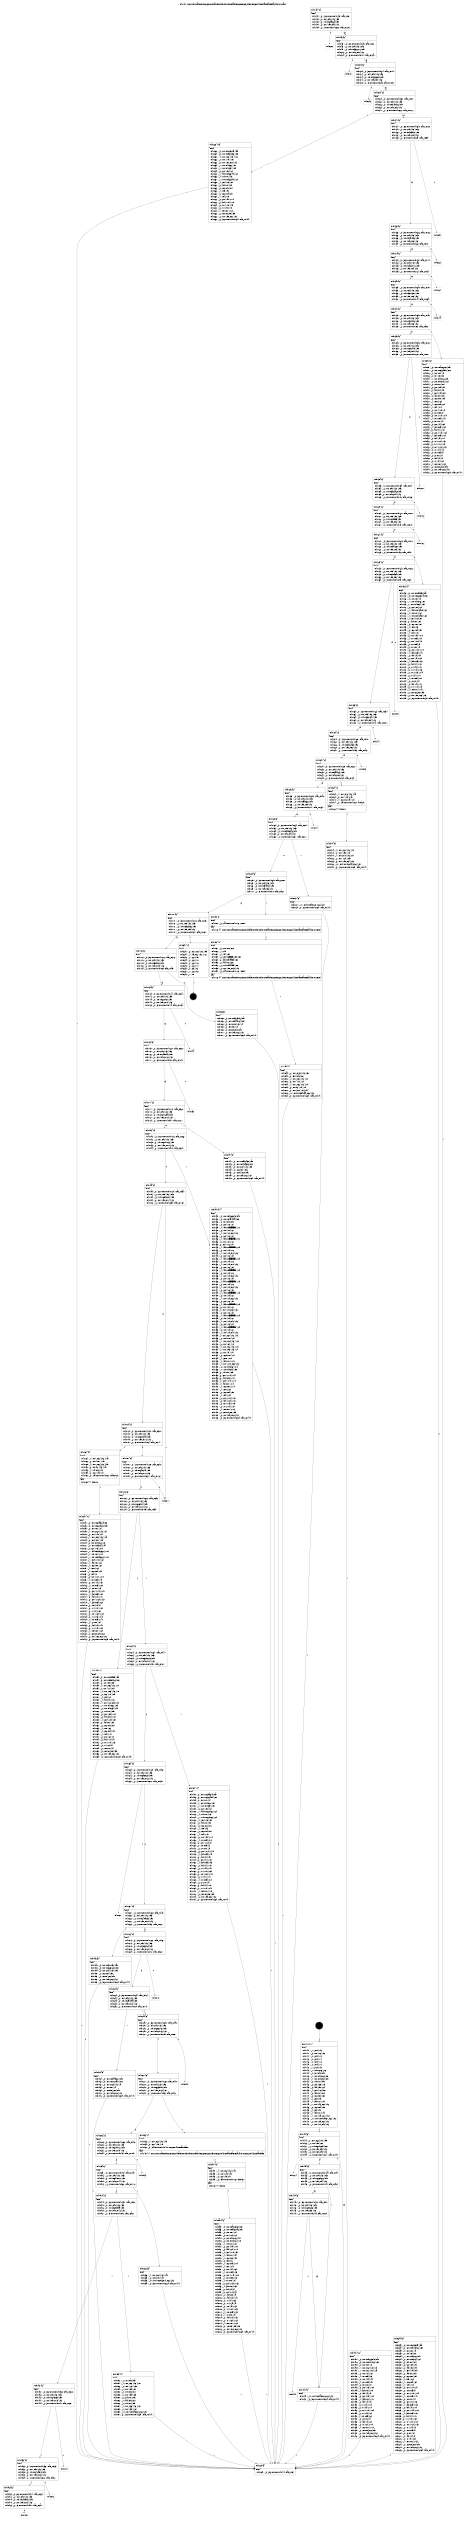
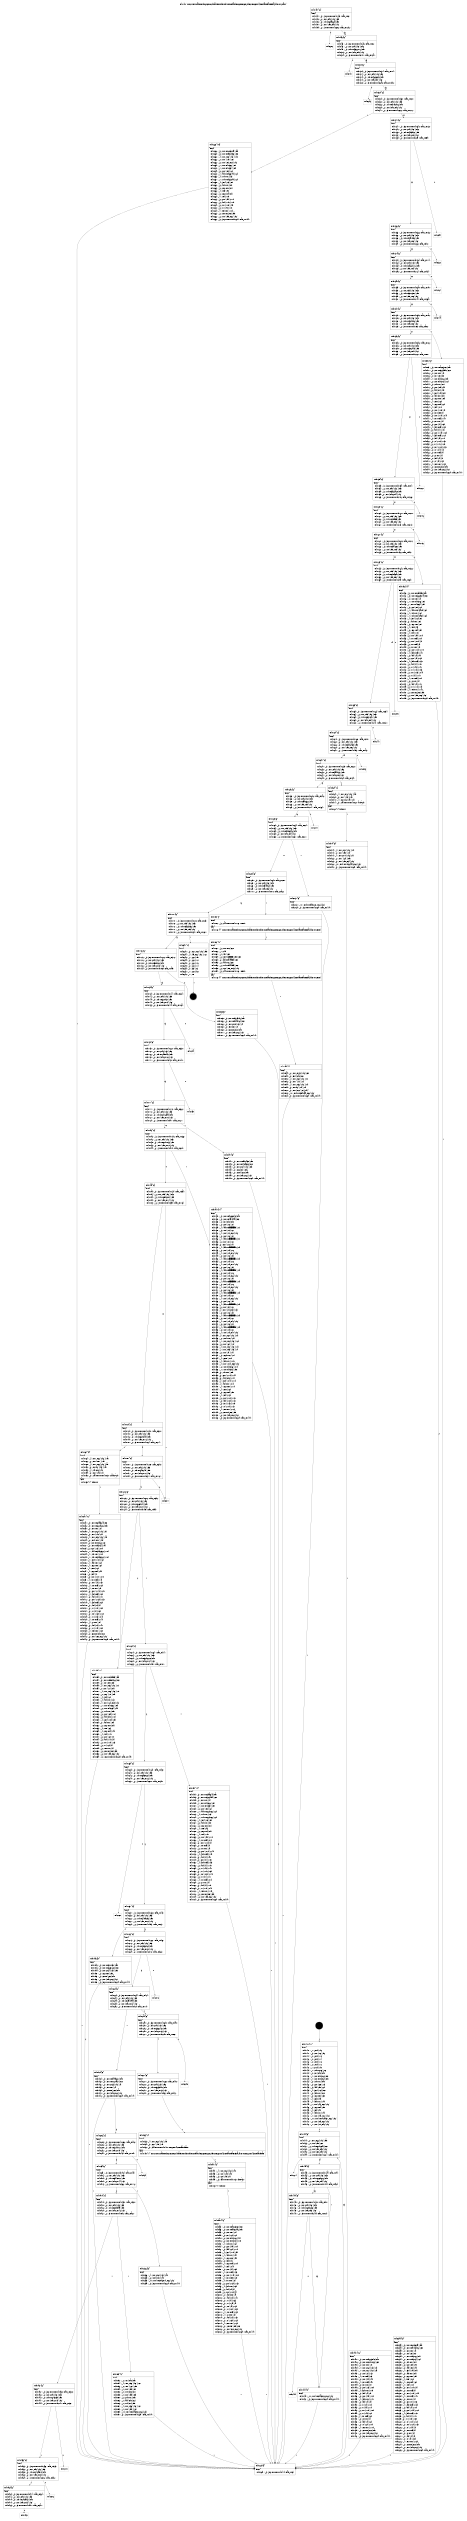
edge "0x4018c7 [28]" -> "0x4018e3 [28]": now "0x401b2d [30]" -> "0x4018e3 [28]"
